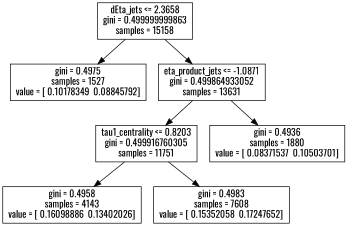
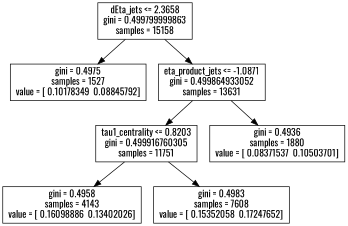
node "dEta_jets <= 2.3658 gini = 0.499999999863 samples = 15158": label "dEta_jets <= 2.3658 gini = 0.499999999863 samples = 15158" -> "dEta_jets <= 2.3658 gini = 0.499799999863 samples = 15158"
